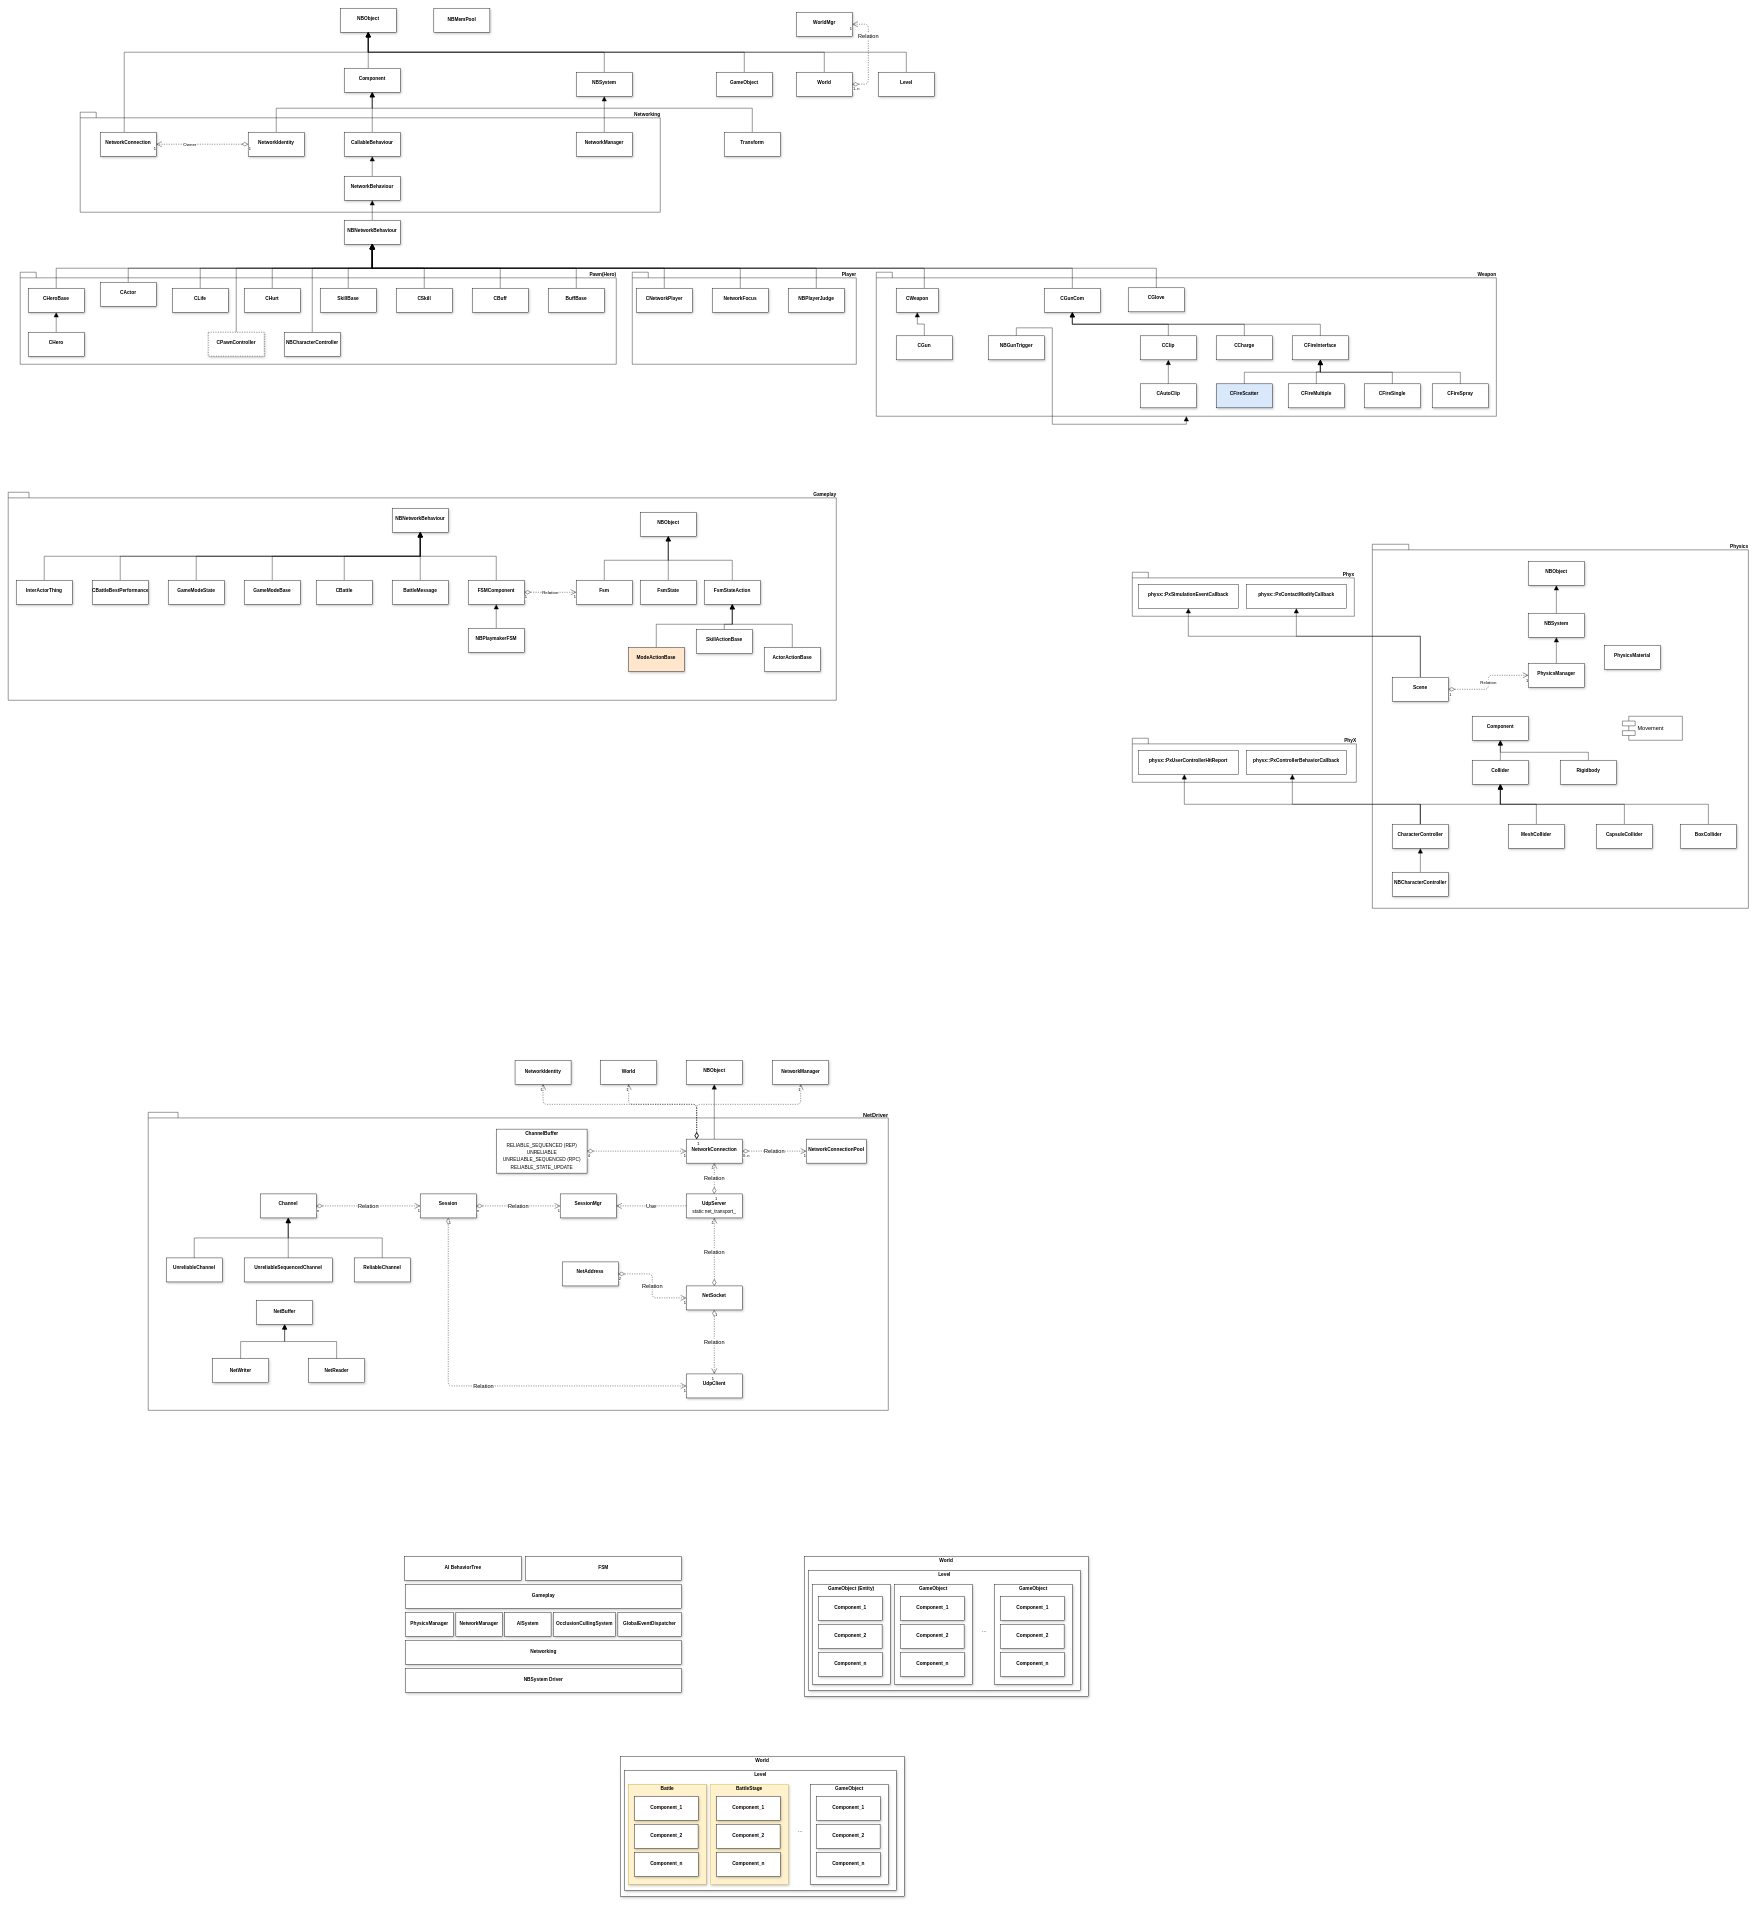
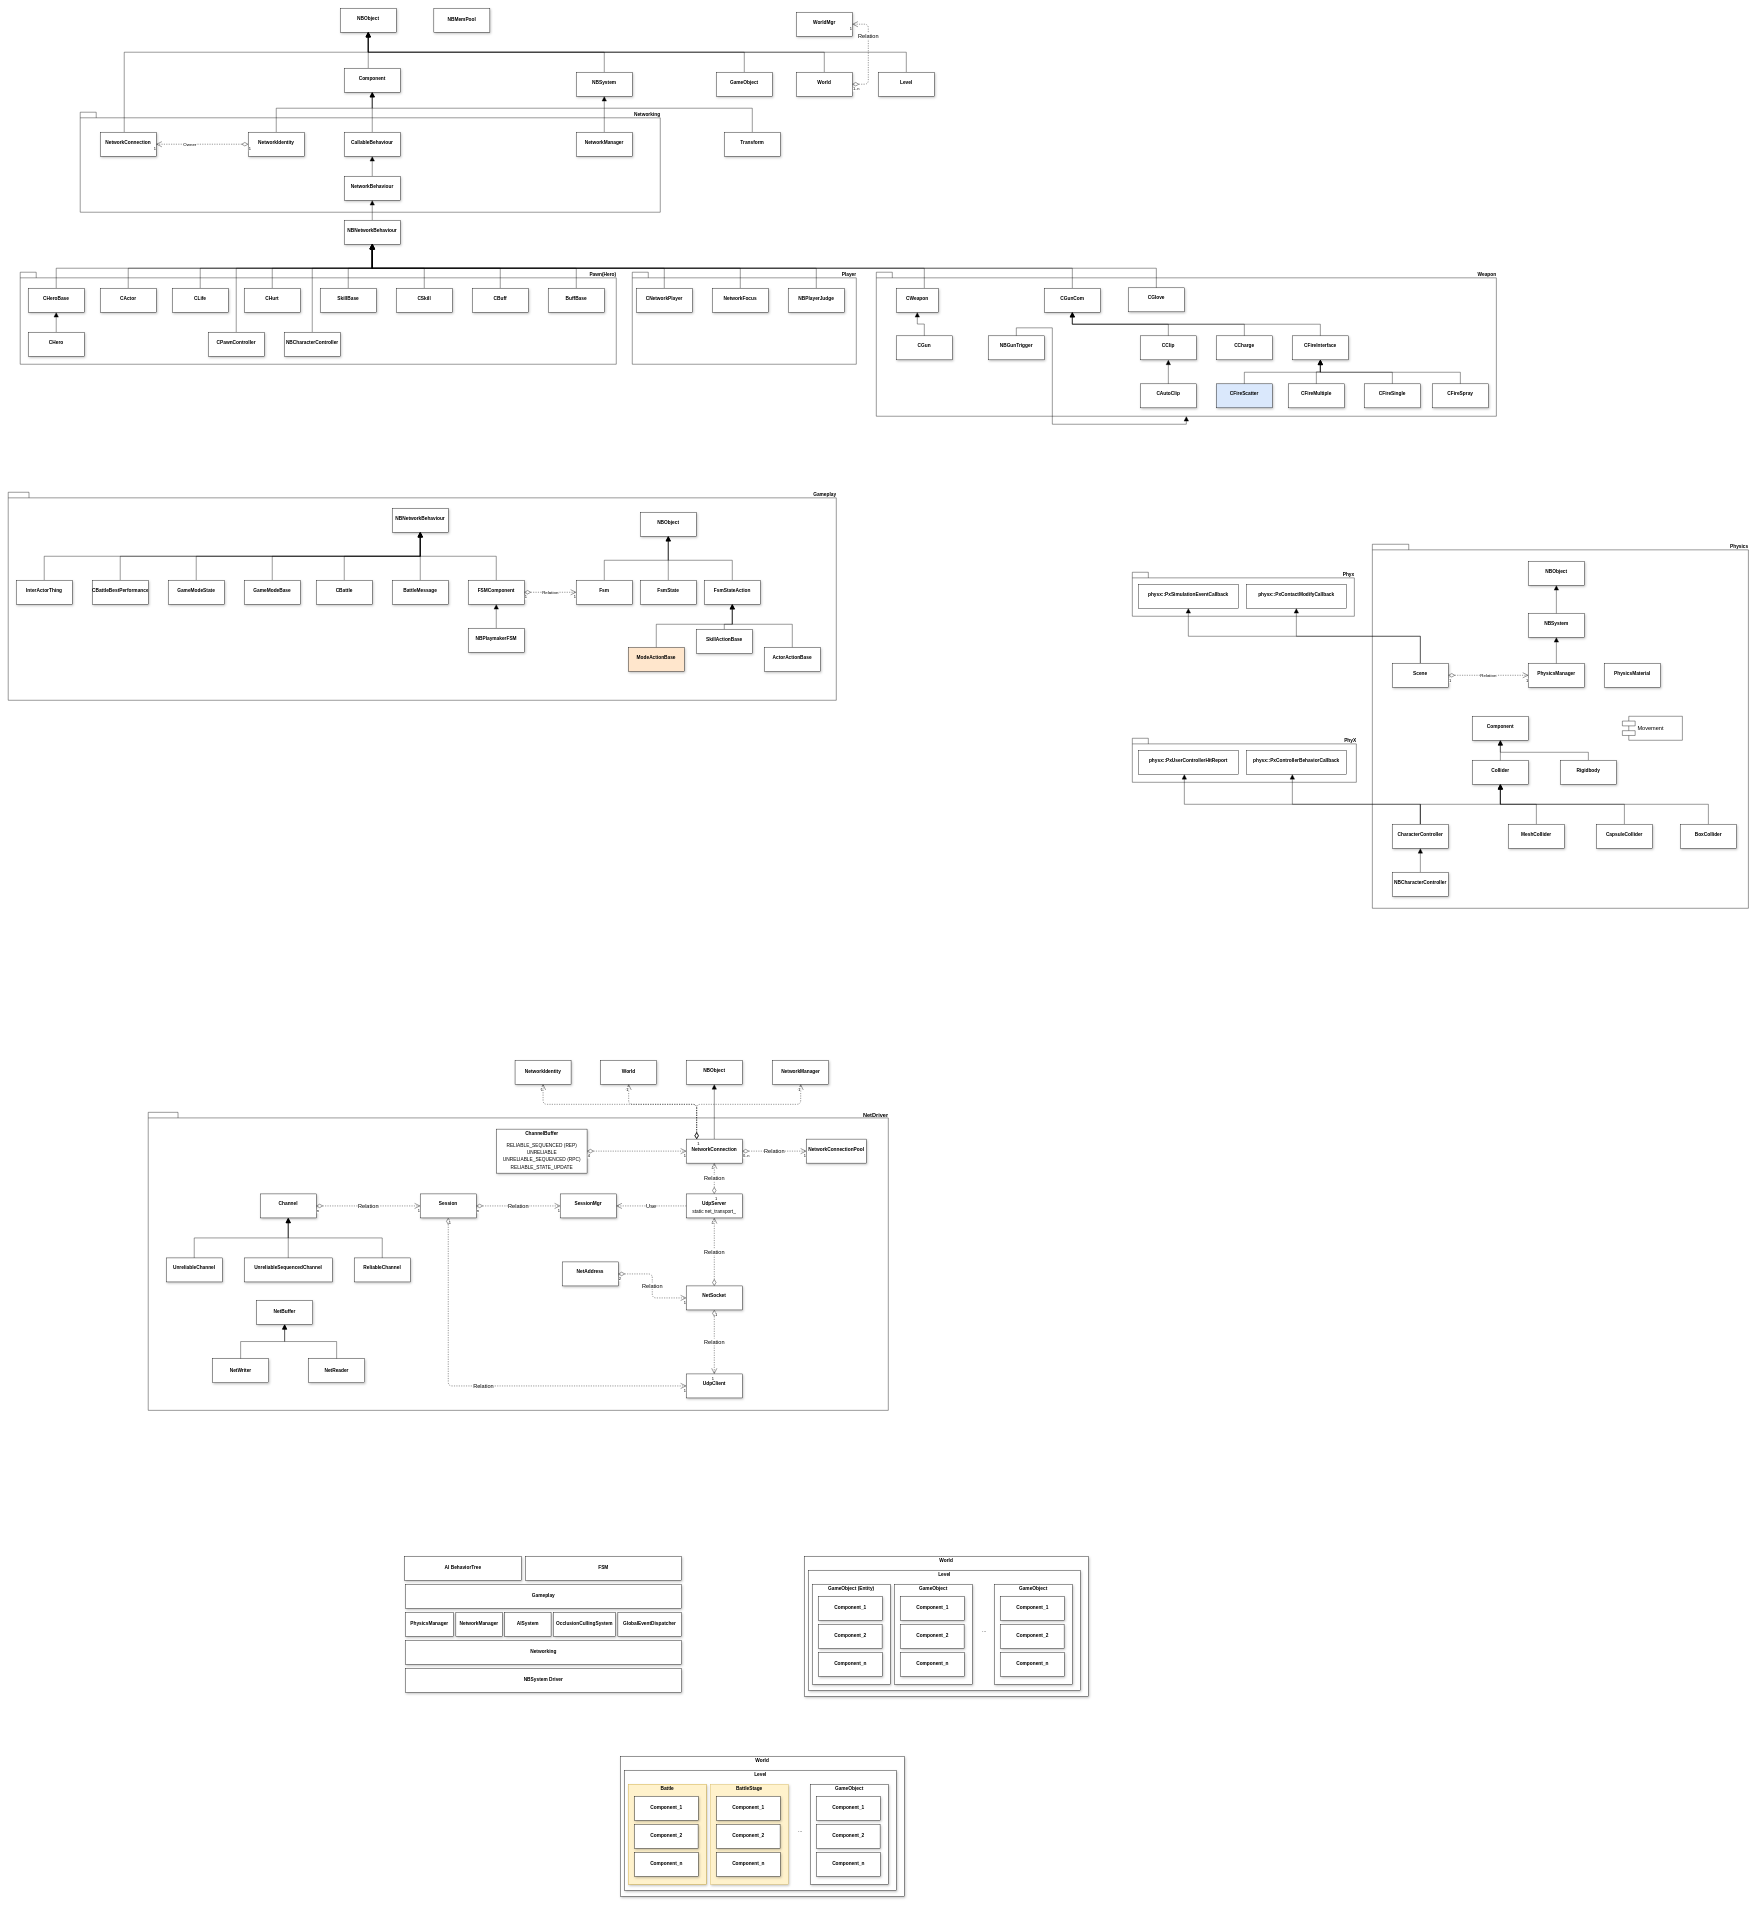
node "CActor": moved (128, 294) -> (128, 300)
node "CPawnController": style dashed -> solid
node "PhysicsMaterial": moved (1632, 657) -> (1632, 675)
node "Scene": moved (1420, 689) -> (1420, 675)
